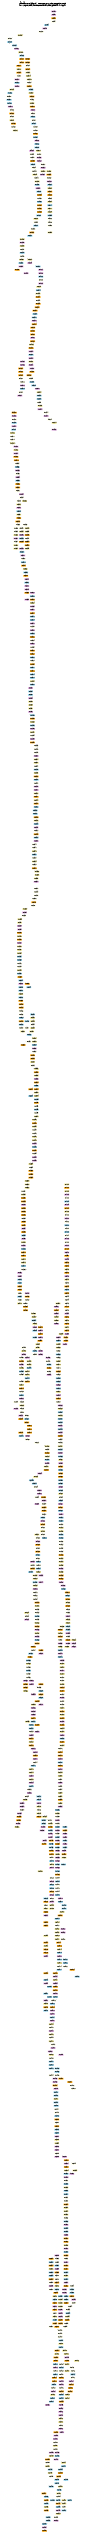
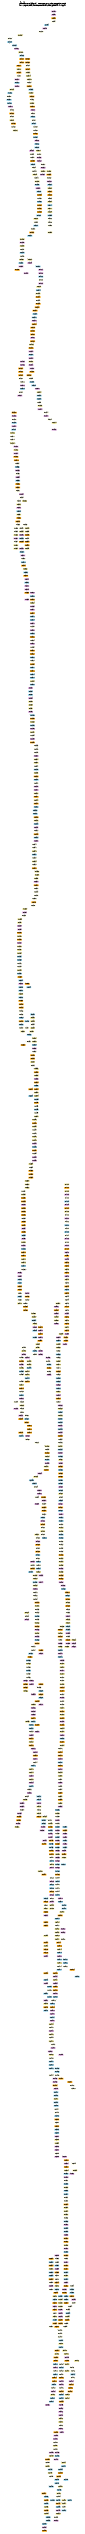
node "0x0805f2d6": added
node "0x080b5372": fillcolor orange -> lightyellow
node "0x0805f4f4": fillcolor khaki -> orange
node "0x080b4f42": added
node "0x080d92c8": added
node "0x0805f085": fillcolor plum -> orange
node "0x080b4fda": added
